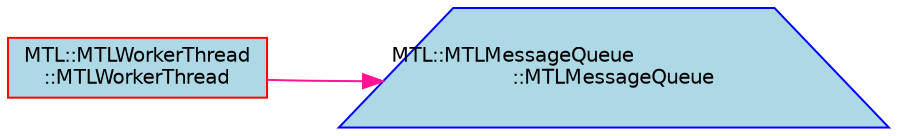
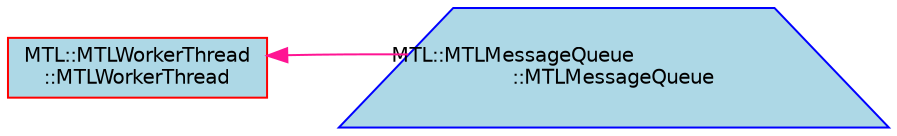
edge "MTL::MTLWorkerThread ::MTLWorkerThread" -> "MTL::MTLMessageQueue ::MTLMessageQueue": reversed
